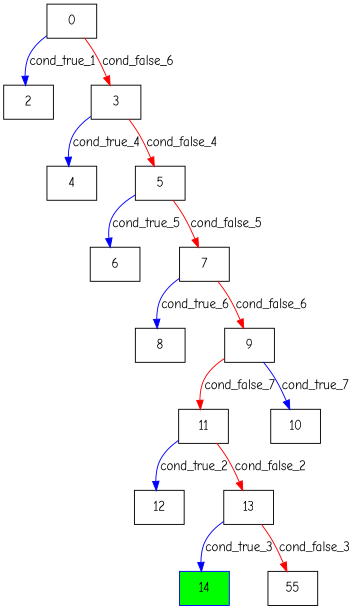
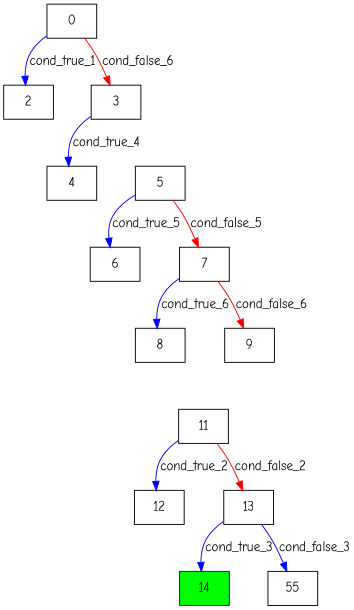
edge "3" -> "5": removed, label "cond_false_4"
edge "9" -> "11": removed, label "cond_false_7"
node "10": removed
edge "13" -> "55": color red -> blue
